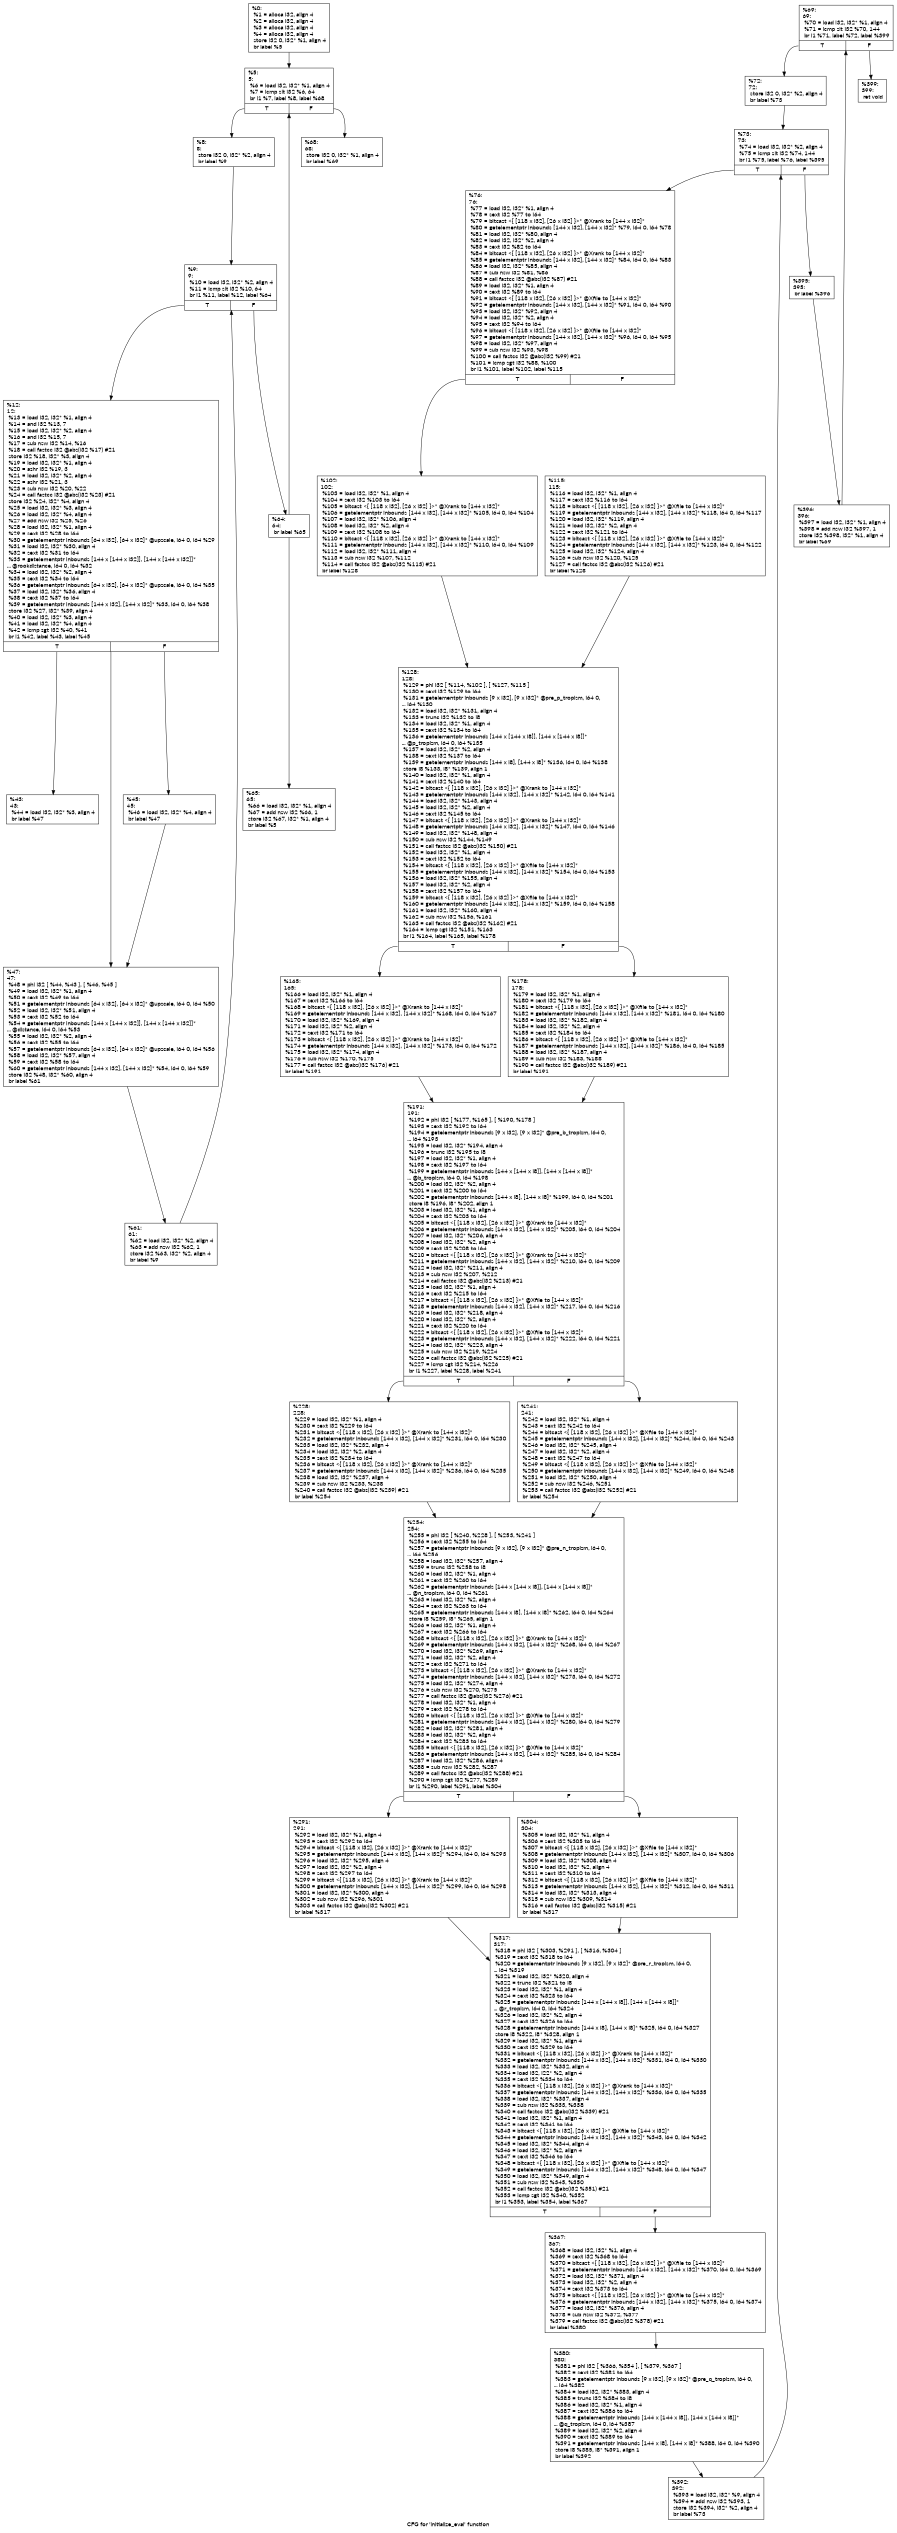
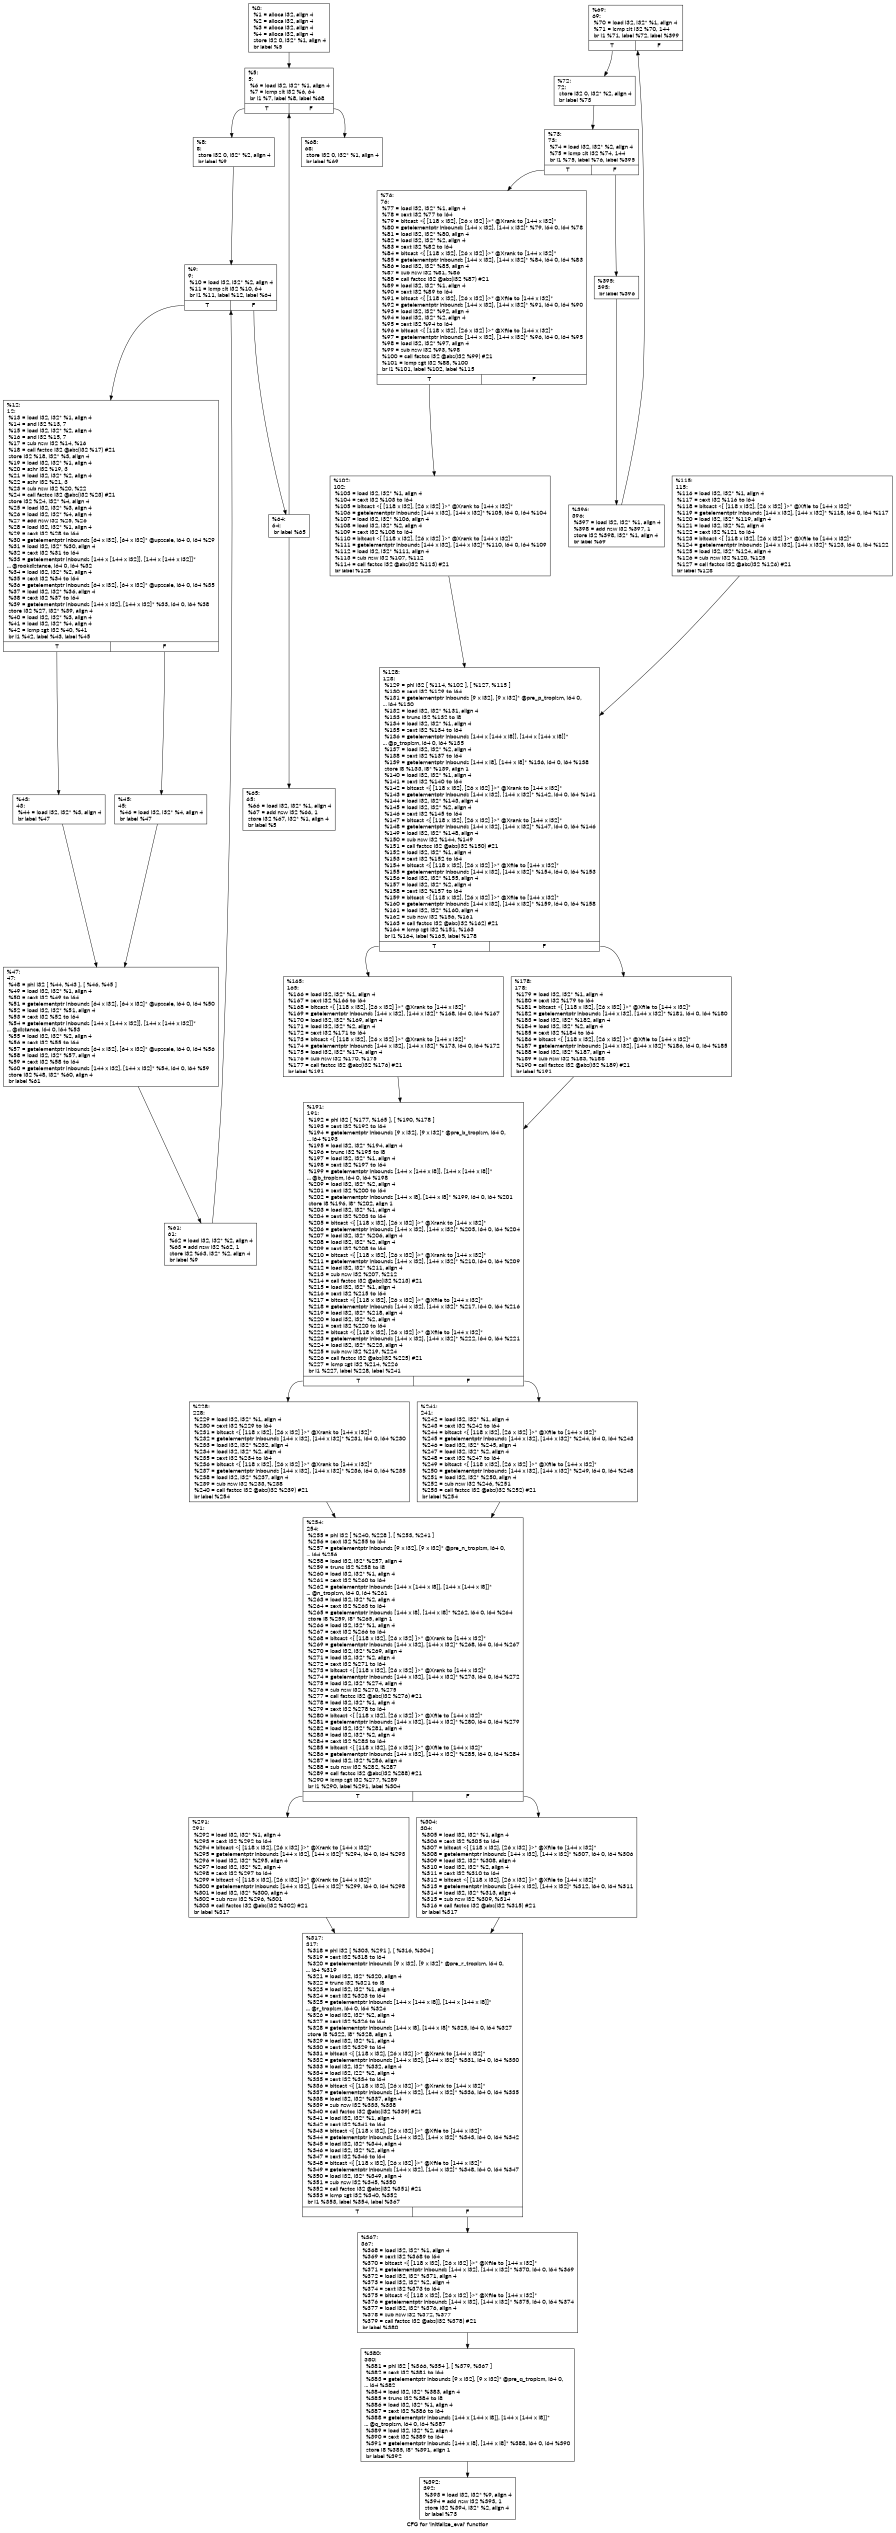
node "%399:": removed
edge "%12:" -> "%47:": now "%43:" -> "%47:"
node "%191:": text "%200 = load i32, i32* %2, align 4" -> "%209 = load i32, i32* %2, align 4"
edge "%392:" -> "%73:": removed
